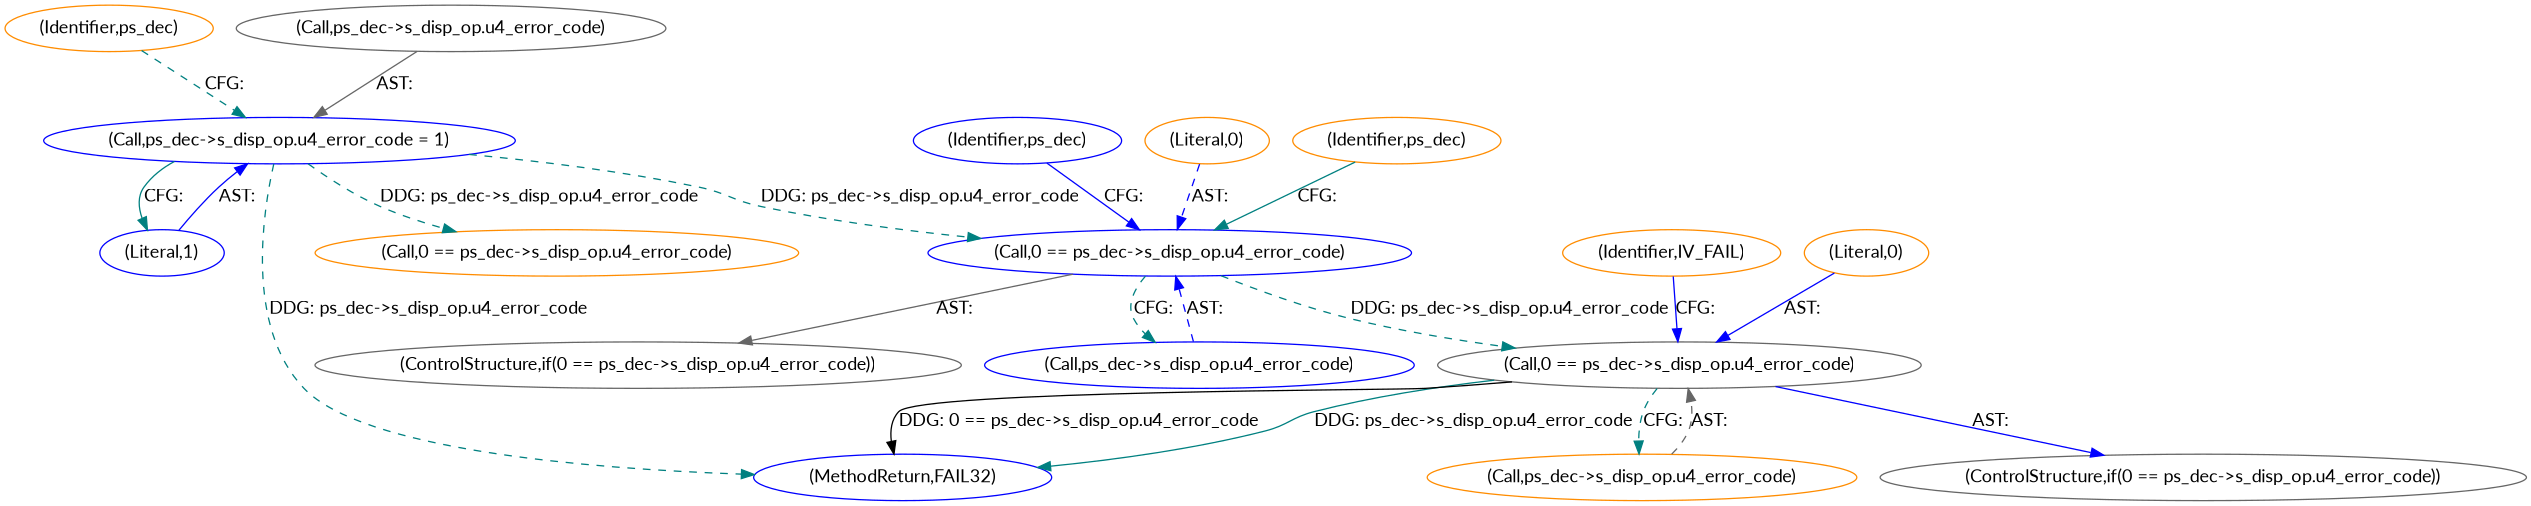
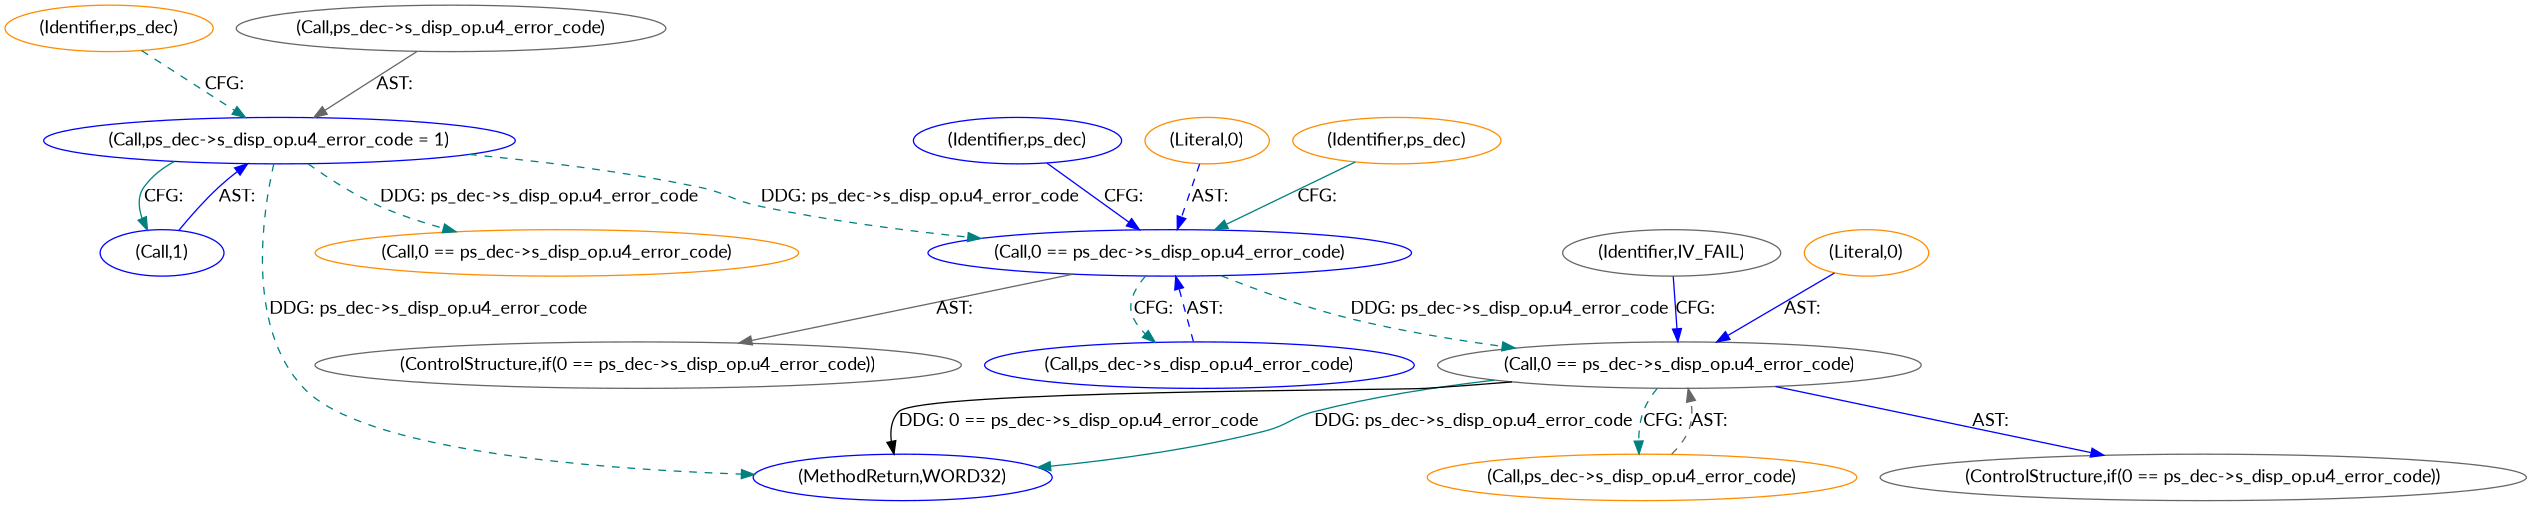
node "(Literal,1)": label "(Literal,1)" -> "(Call,1)"
node "(Identifier,IV_FAIL)": color darkorange -> gray40
node "(MethodReturn,FAIL32)": label "(MethodReturn,FAIL32)" -> "(MethodReturn,WORD32)"
